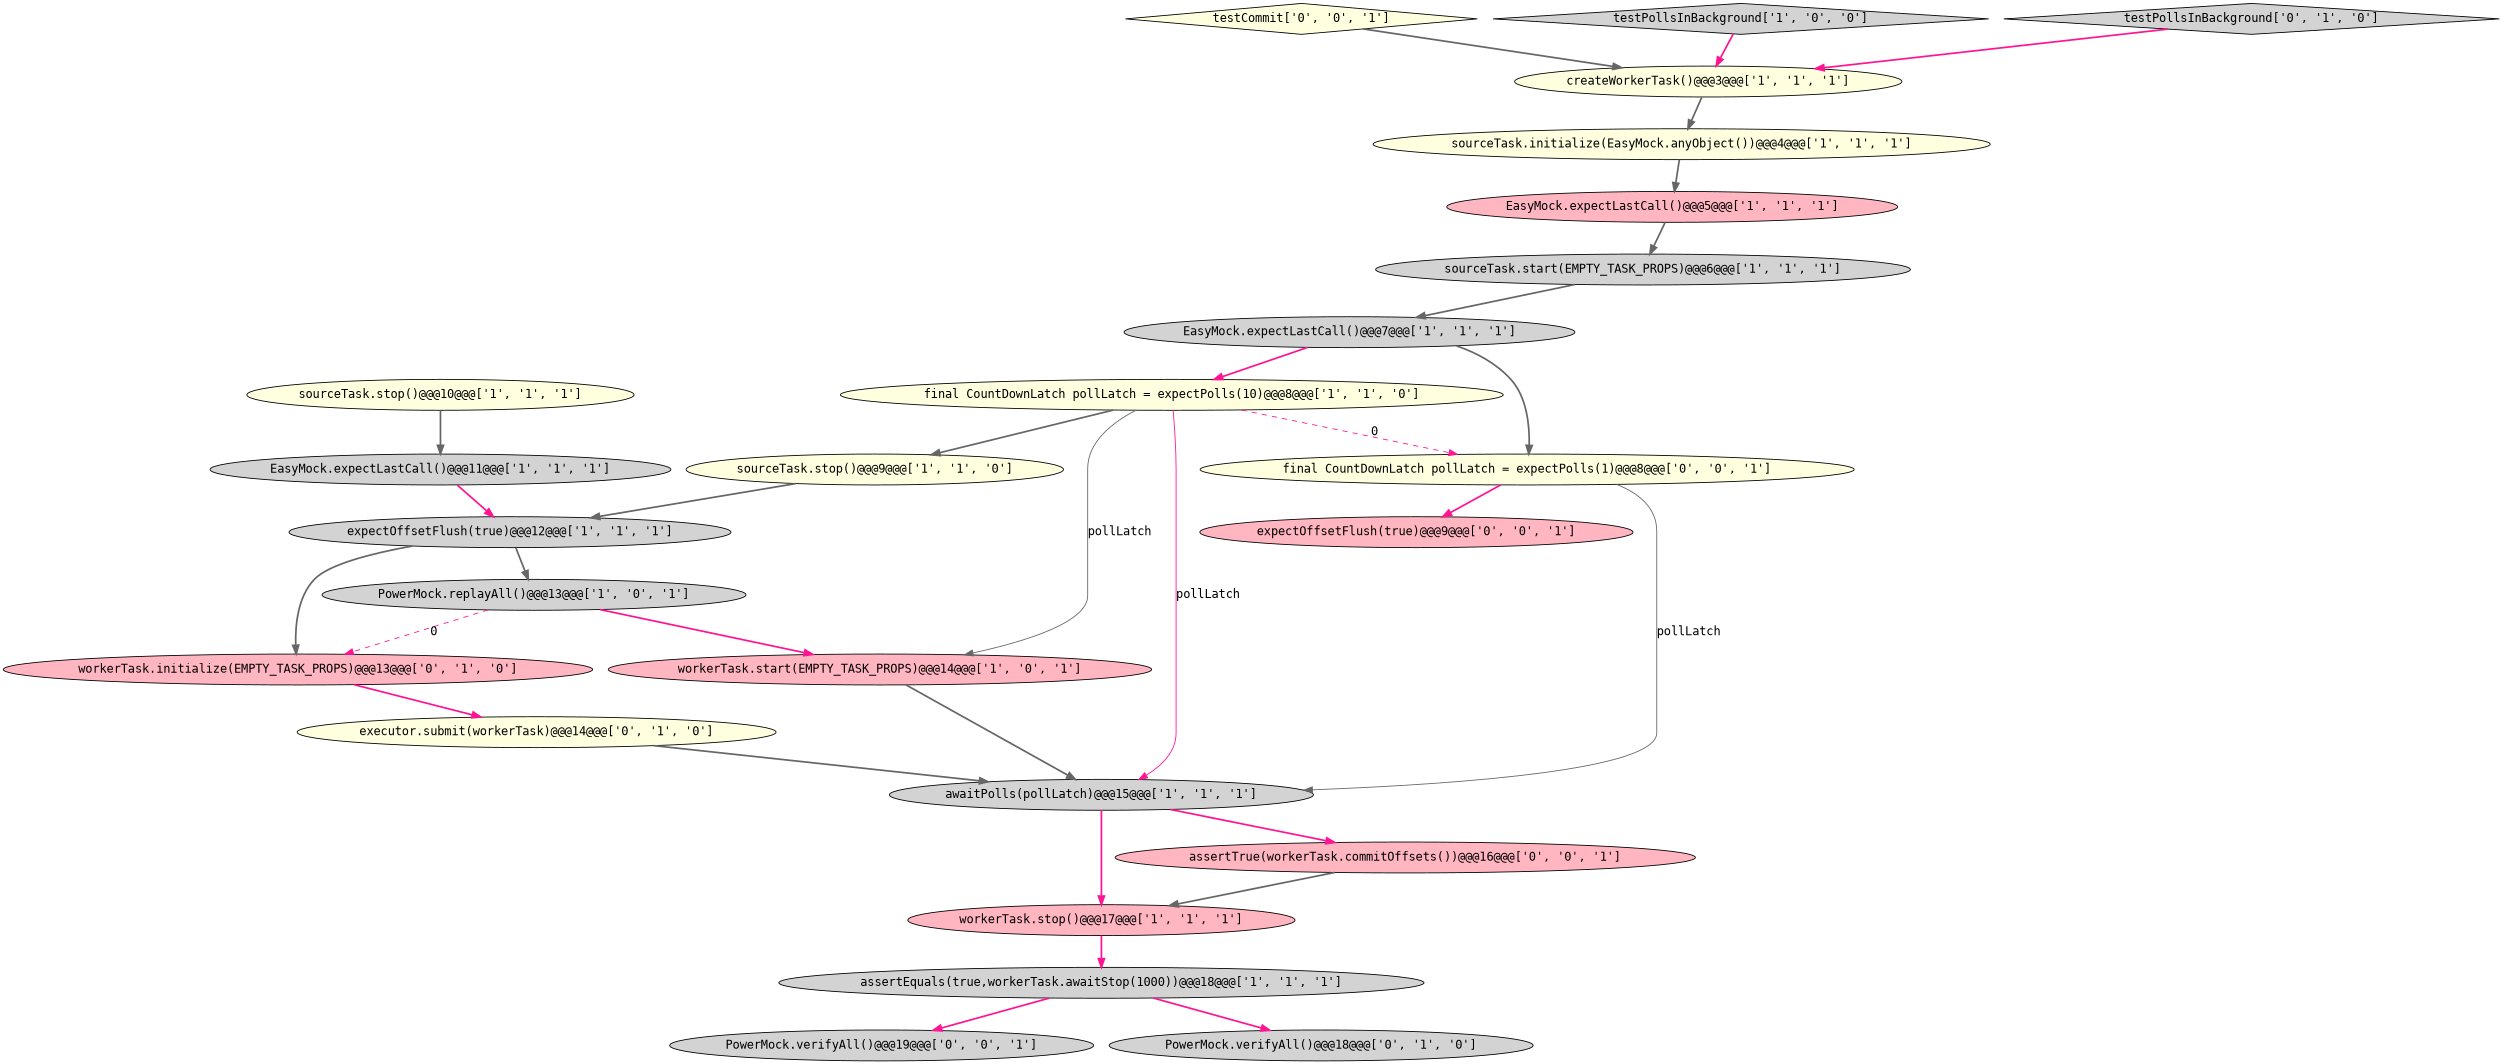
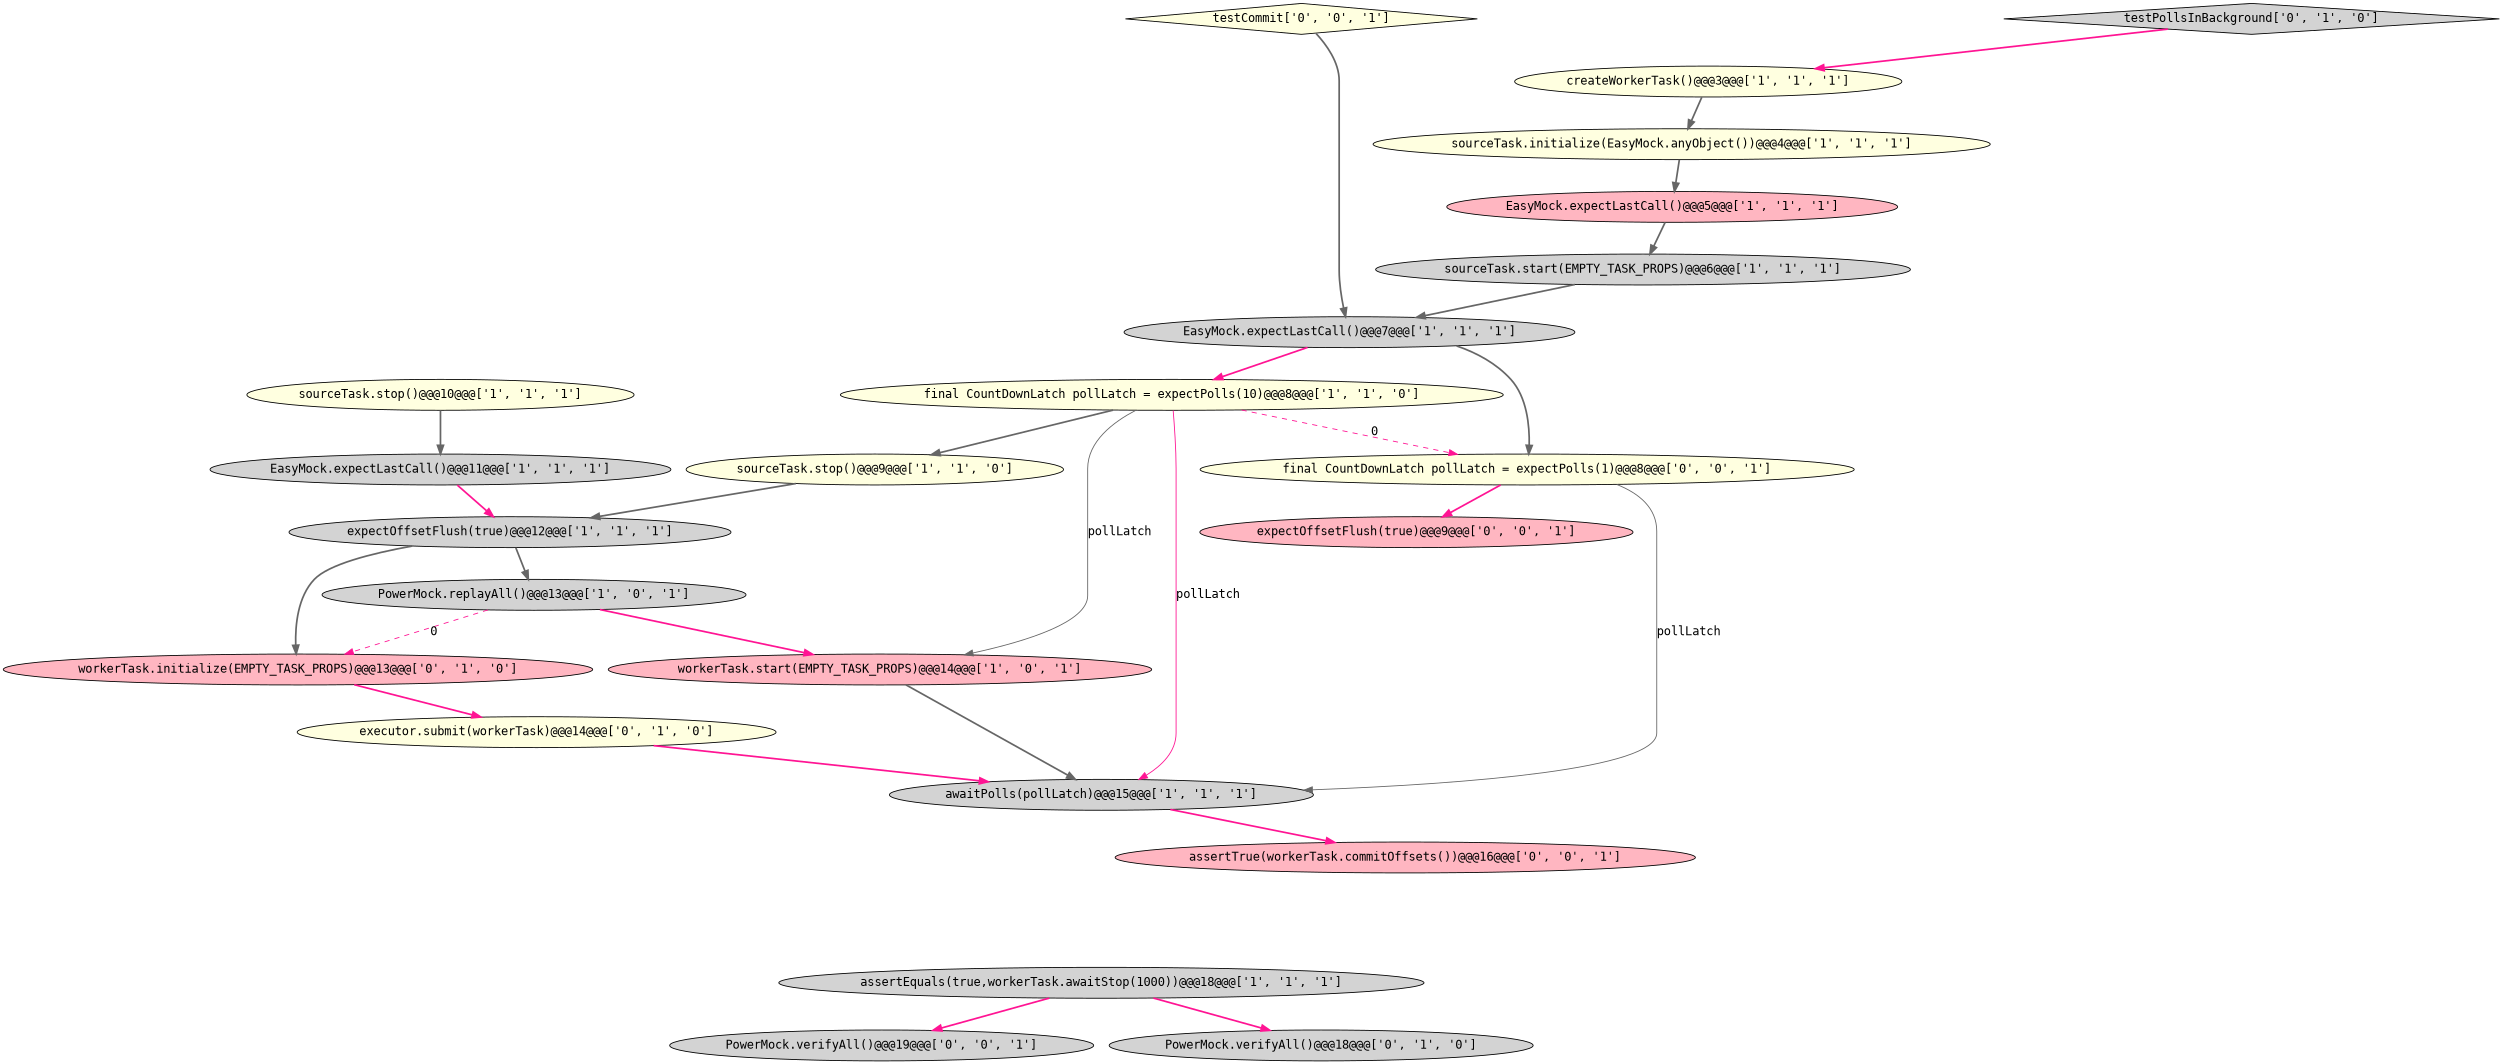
node "testPollsInBackground['1', '0', '0']": removed
edge "testCommit['0', '0', '1']" -> "createWorkerTask()@@@3@@@['1', '1', '1']": now "testCommit['0', '0', '1']" -> "EasyMock.expectLastCall()@@@7@@@['1', '1', '1']"
edge "executor.submit(workerTask)@@@14@@@['0', '1', '0']" -> "awaitPolls(pollLatch)@@@15@@@['1', '1', '1']": color gray40 -> deeppink
node "workerTask.stop()@@@17@@@['1', '1', '1']": removed
